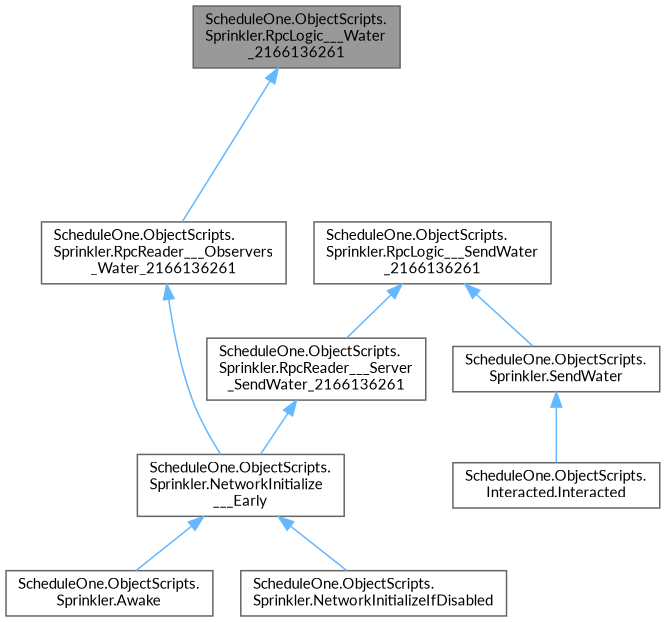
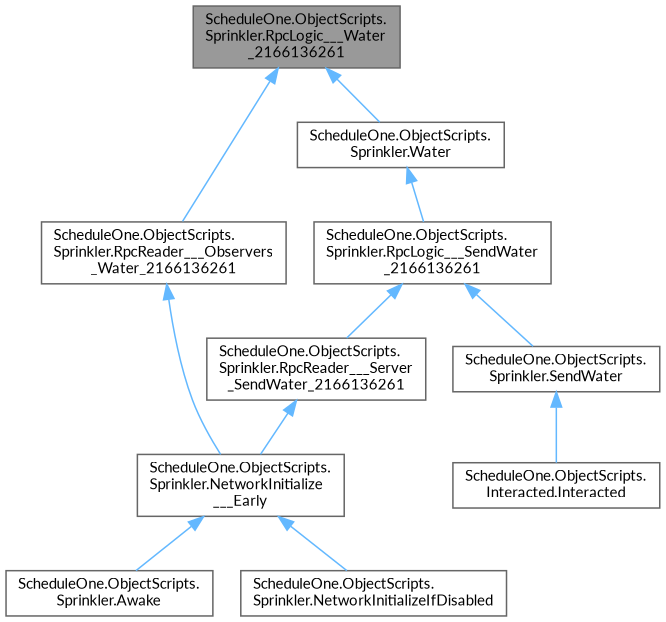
node "ScheduleOne.ObjectScripts. Sprinkler.Water": added
